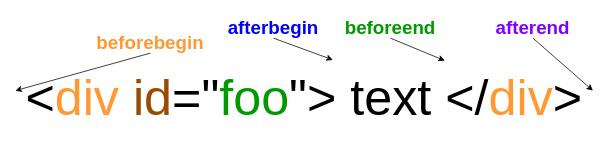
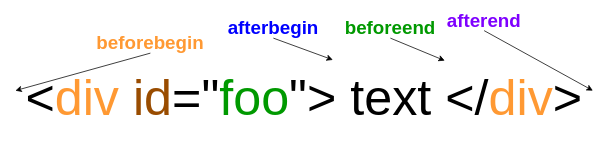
node "afterend": moved (533, 27) -> (484, 19)
